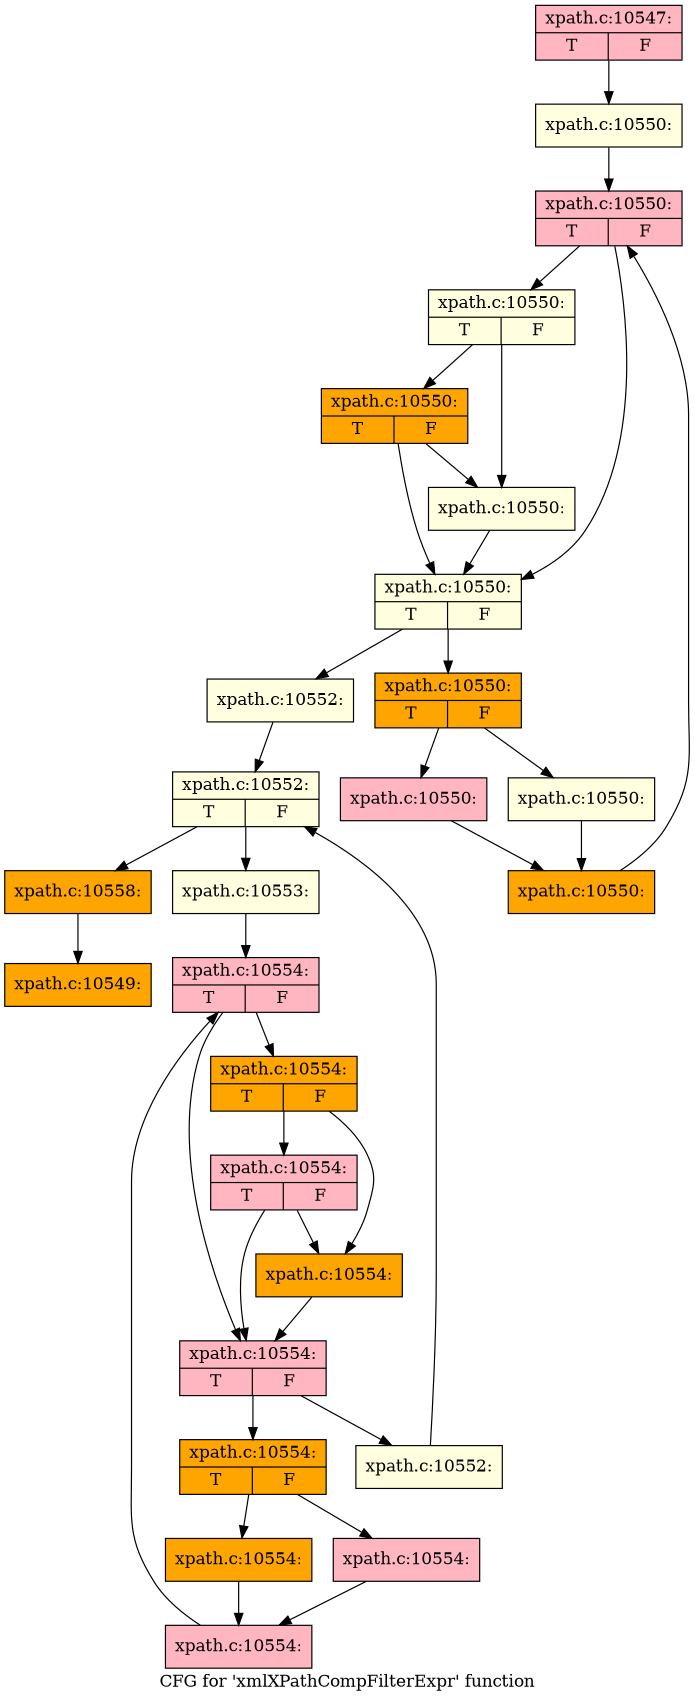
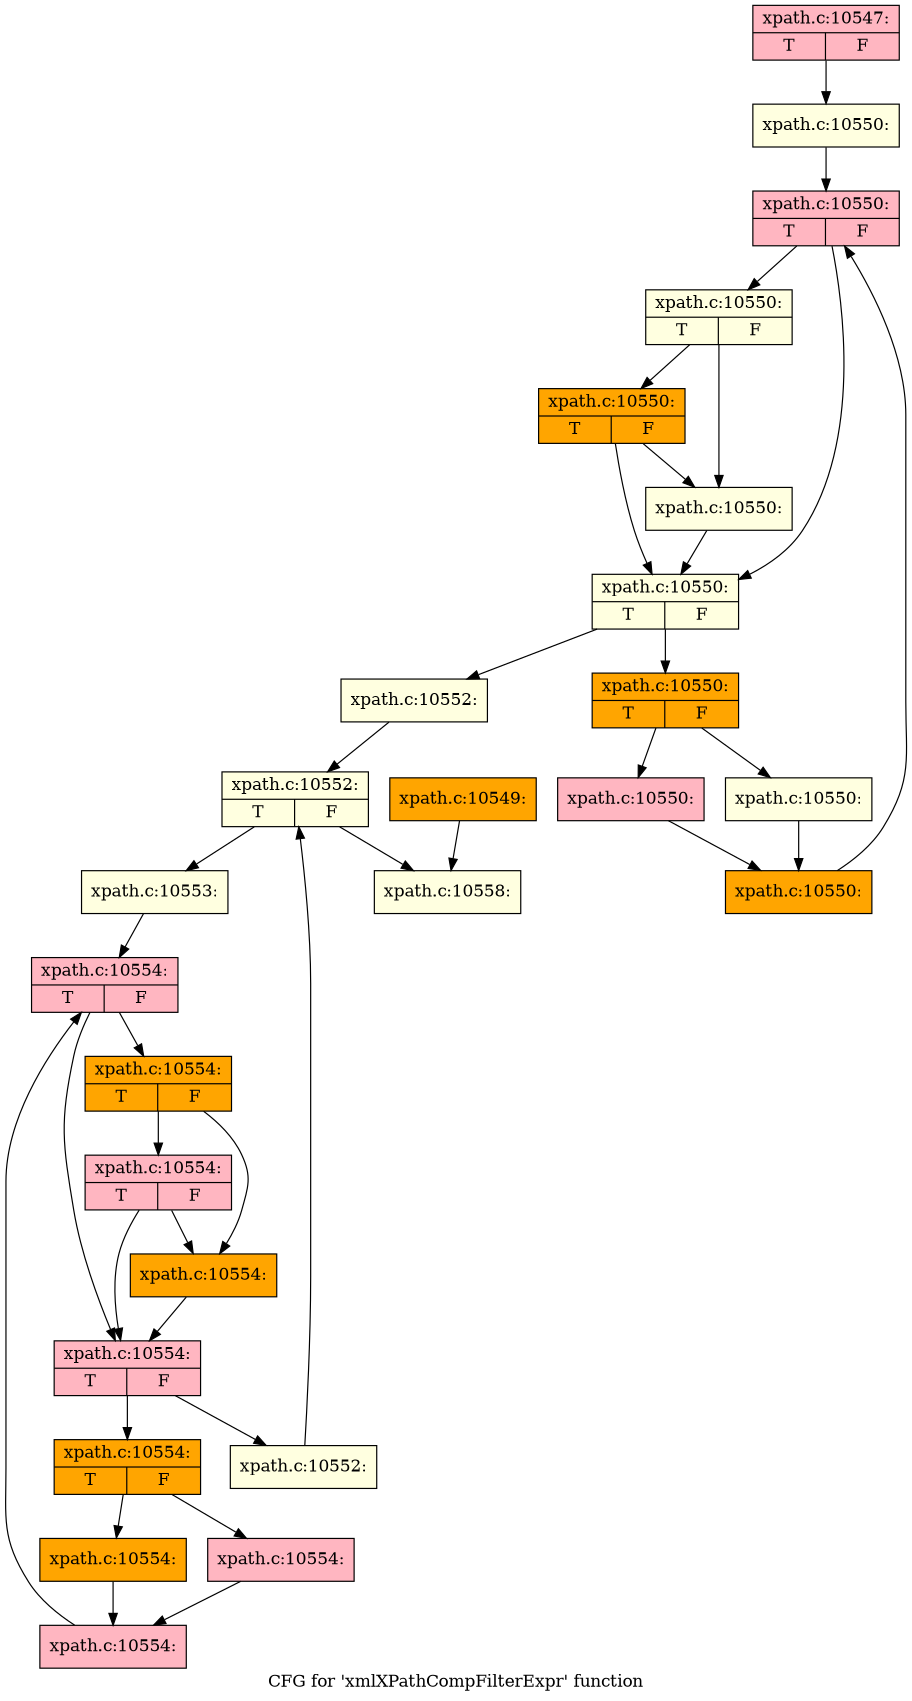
node "xpath.c:10558:": fillcolor orange -> lightyellow
edge "xpath.c:10558:" -> "xpath.c:10549:": reversed
